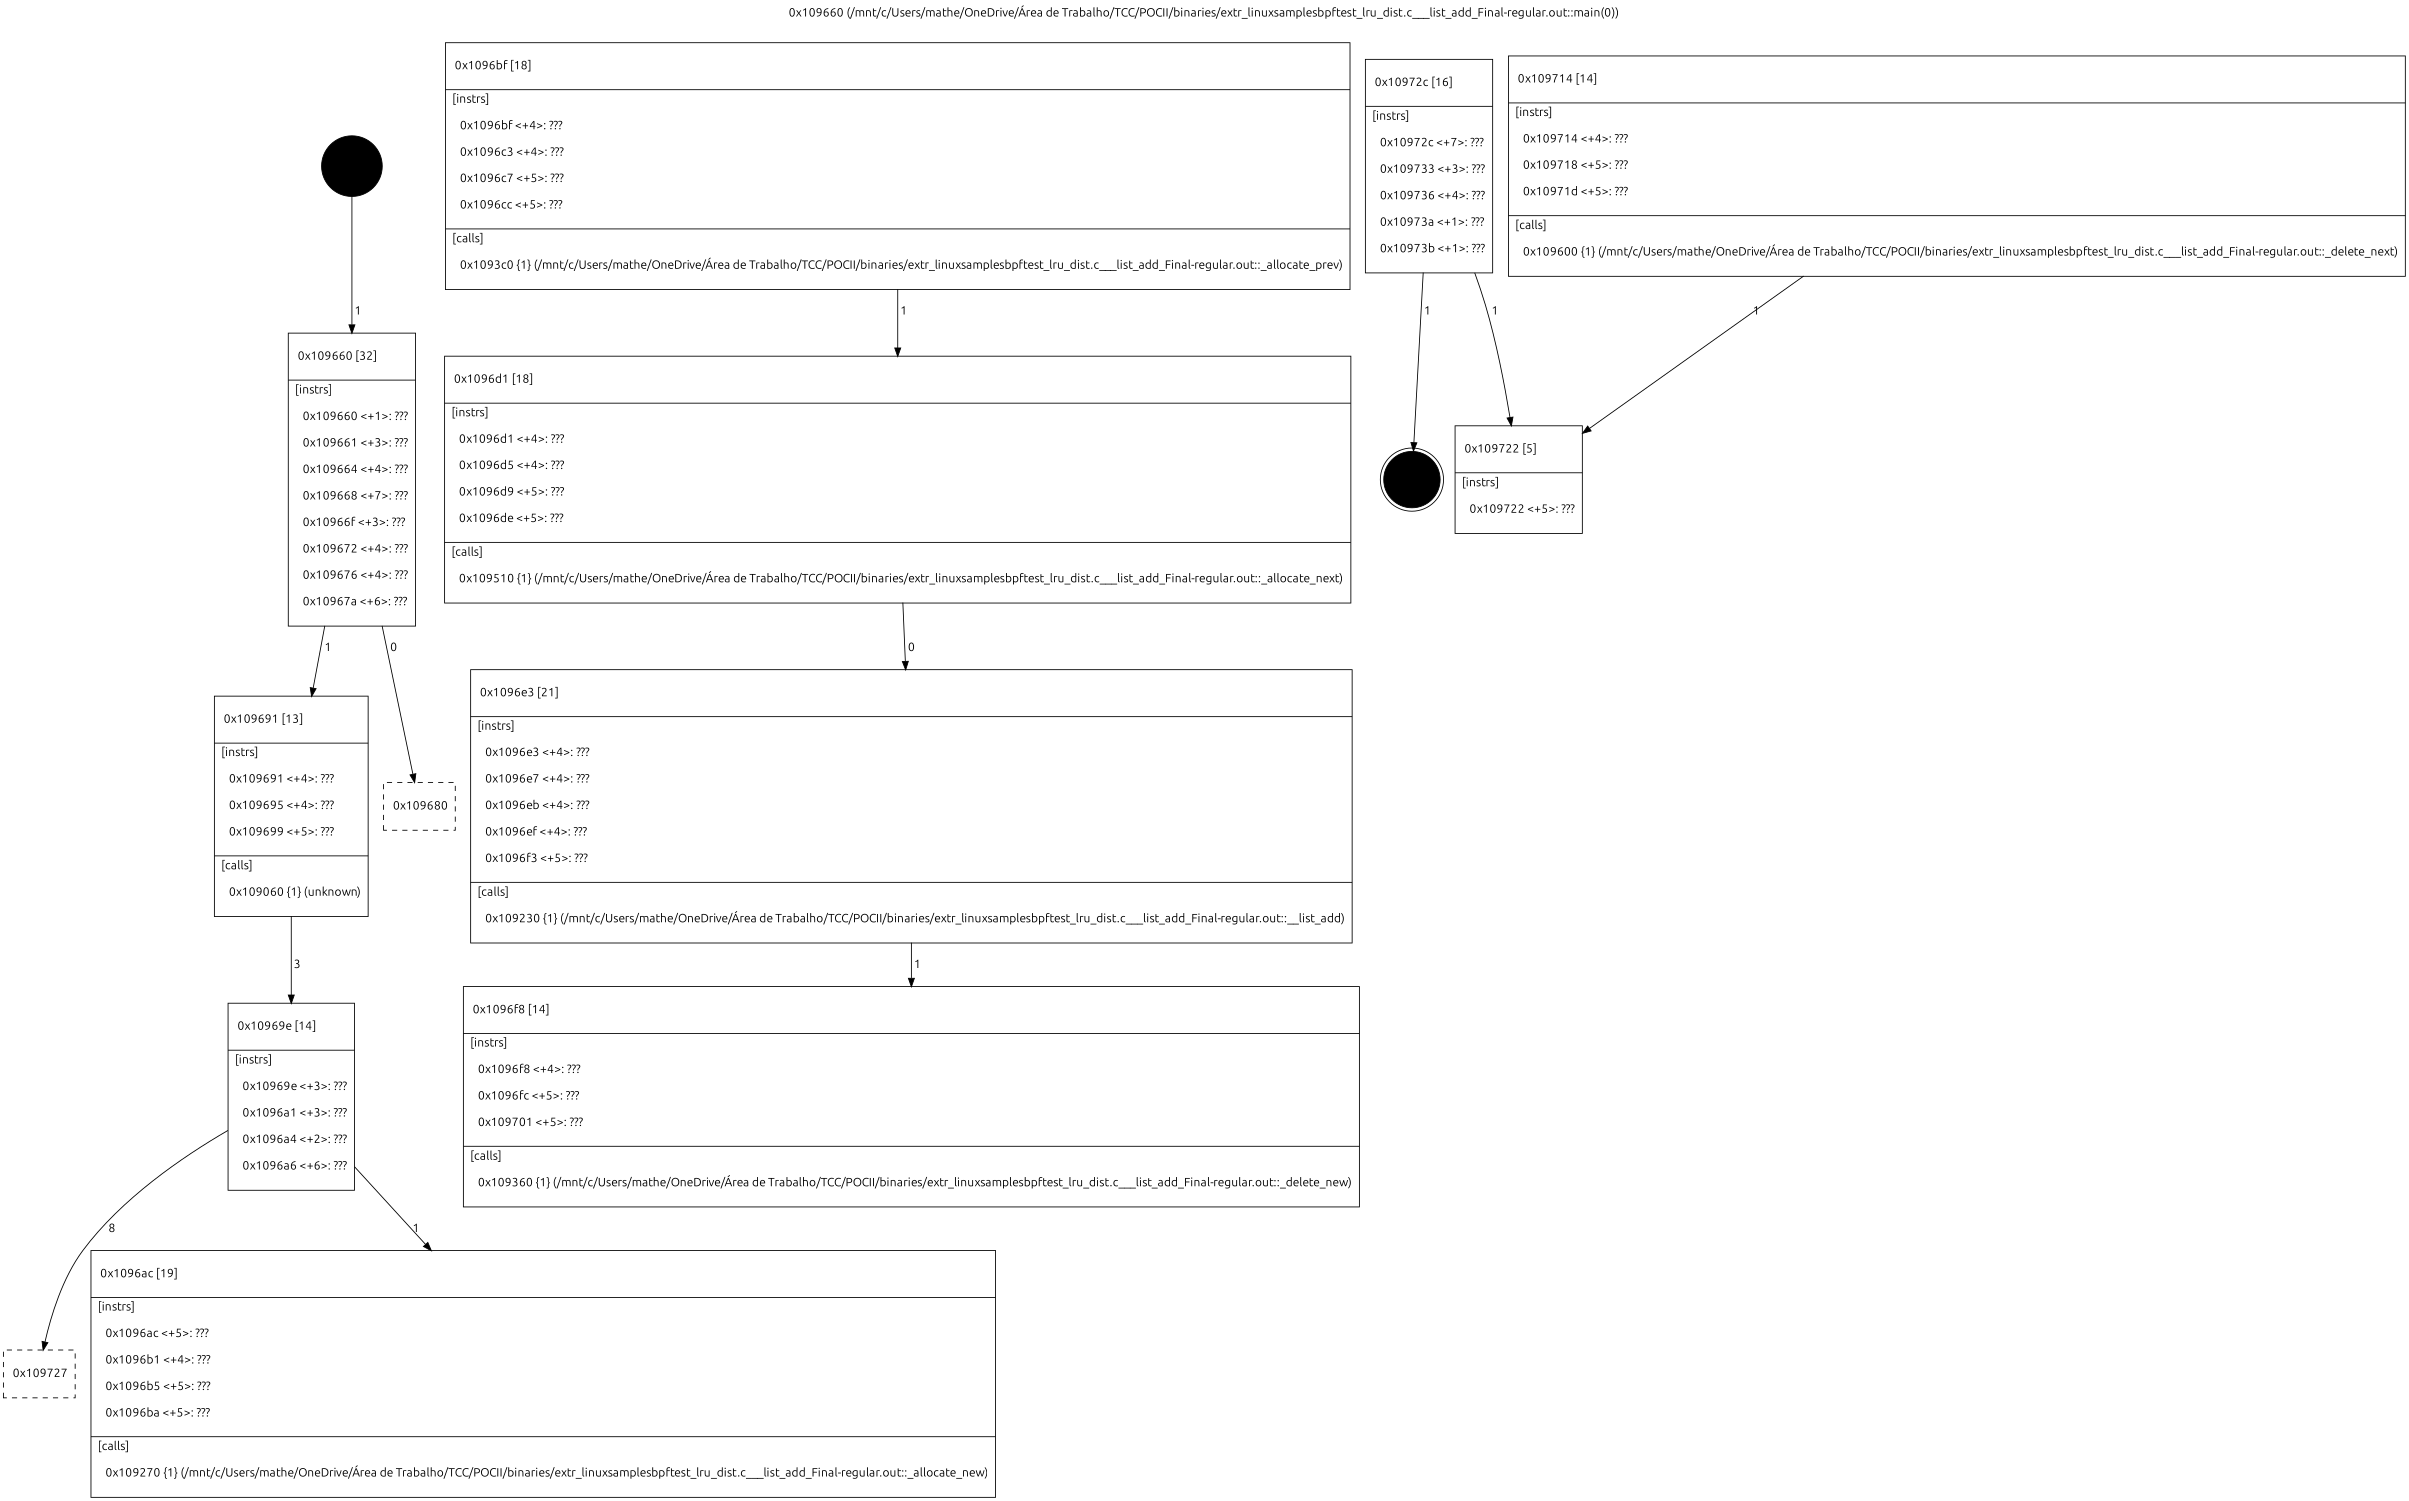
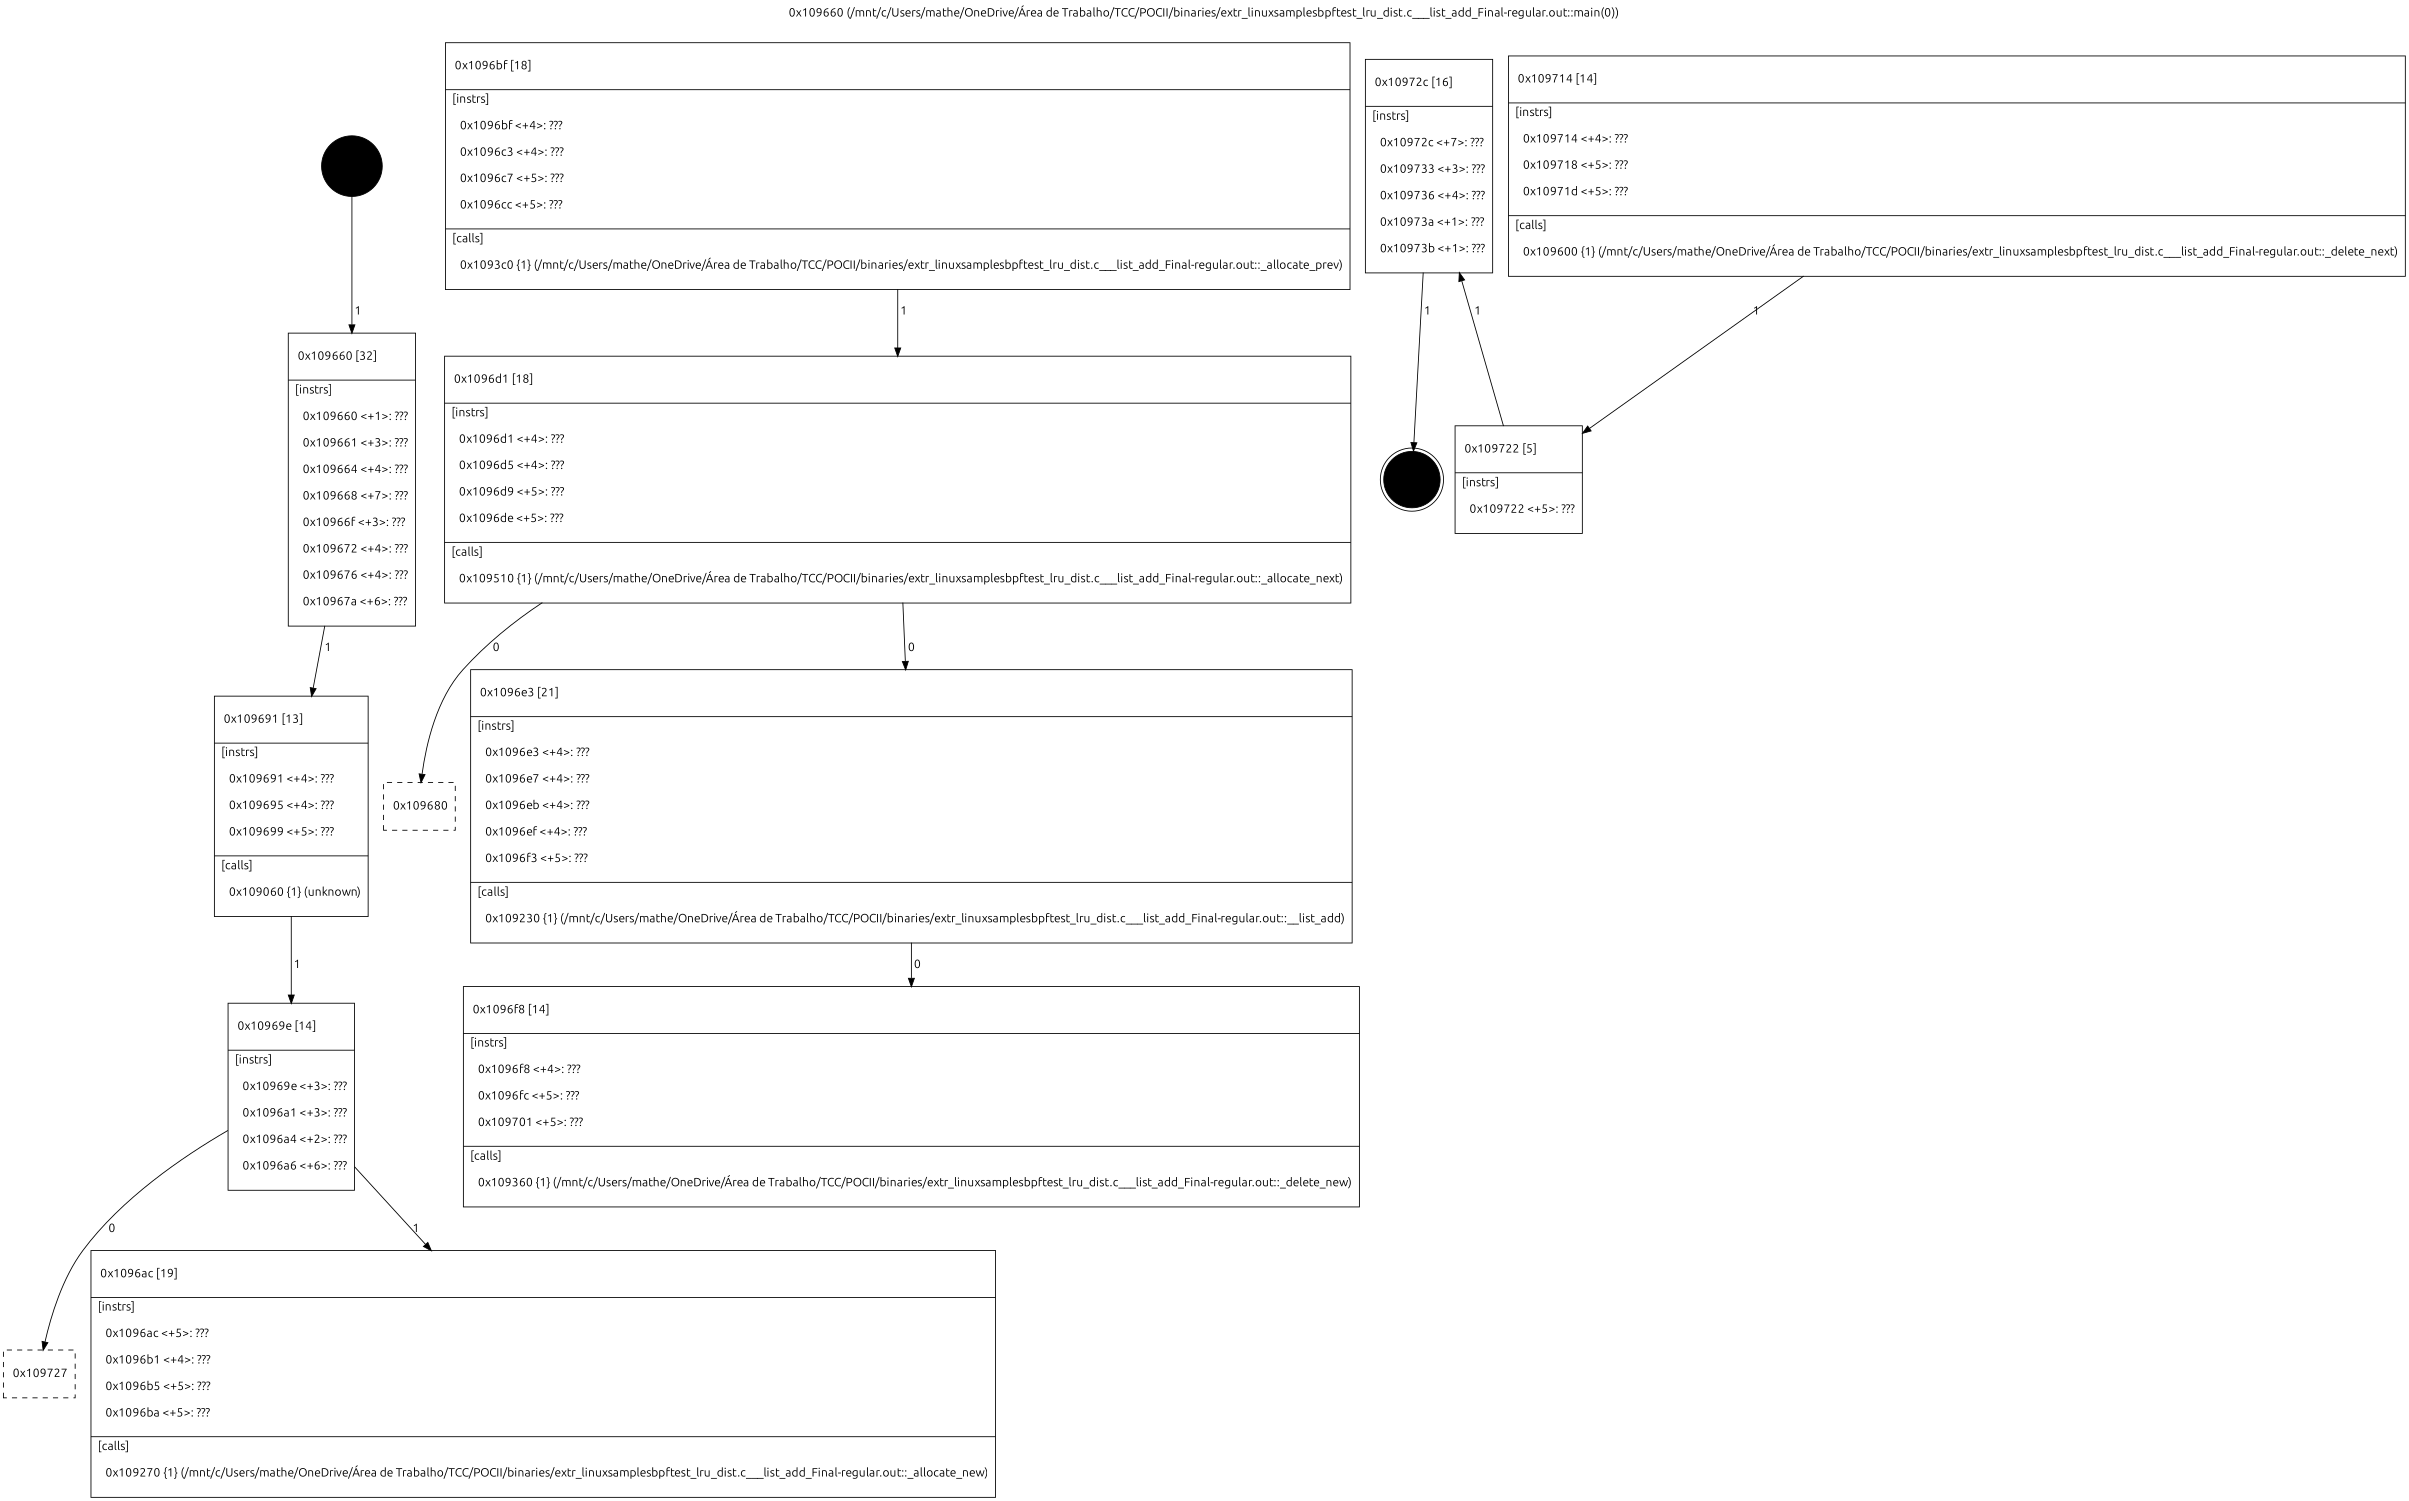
edge "0x10972c [16]" -> "0x109722 [5]": reversed
edge "0x109660 [32]" -> "0x109680": now "0x1096d1 [18]" -> "0x109680"
edge "0x109691 [13]" -> "0x10969e [14]": label " 3" -> " 1"
edge "0x1096e3 [21]" -> "0x1096f8 [14]": label " 1" -> " 0"
edge "0x10969e [14]" -> "0x109727": label " 8" -> " 0"
